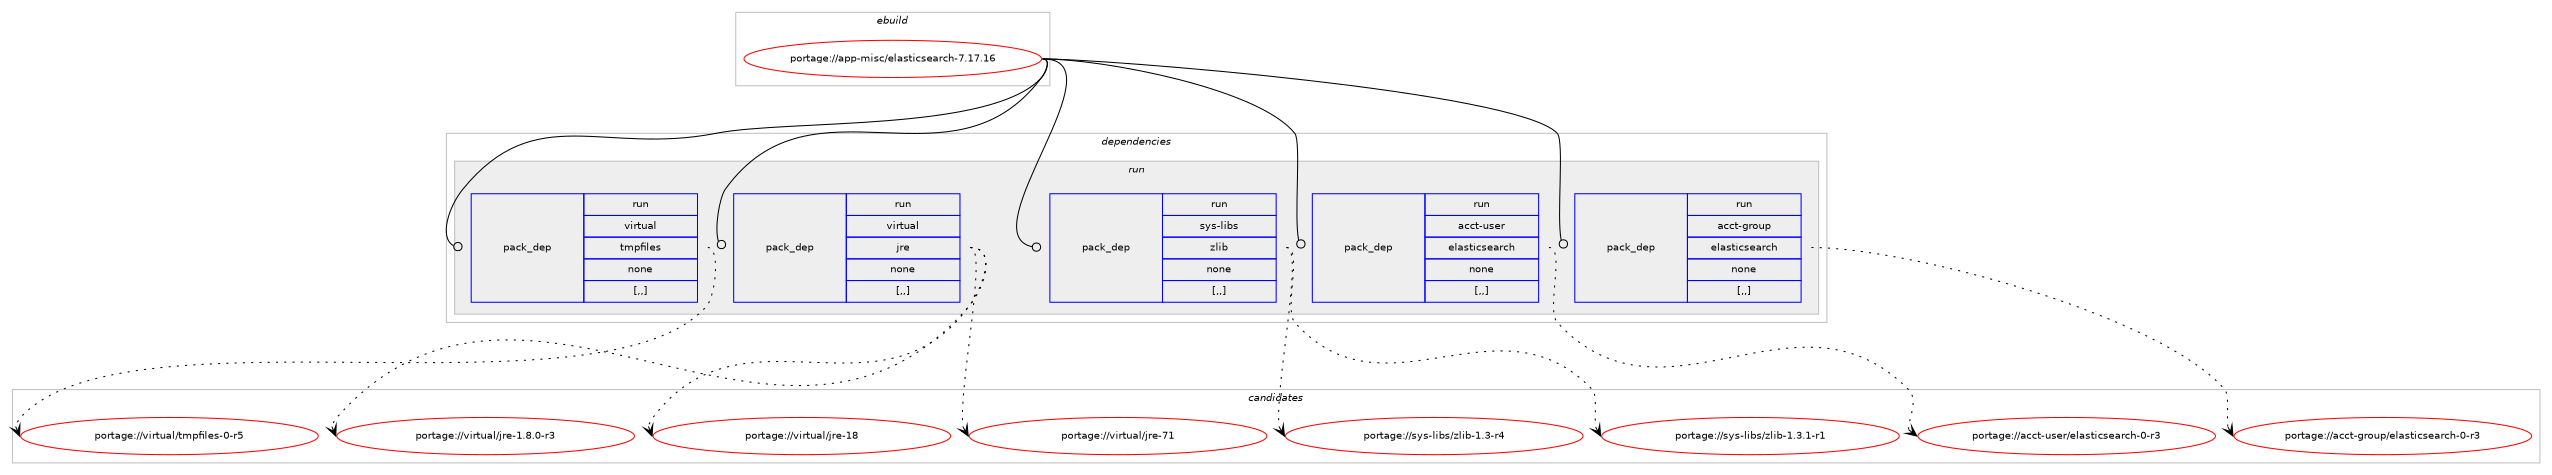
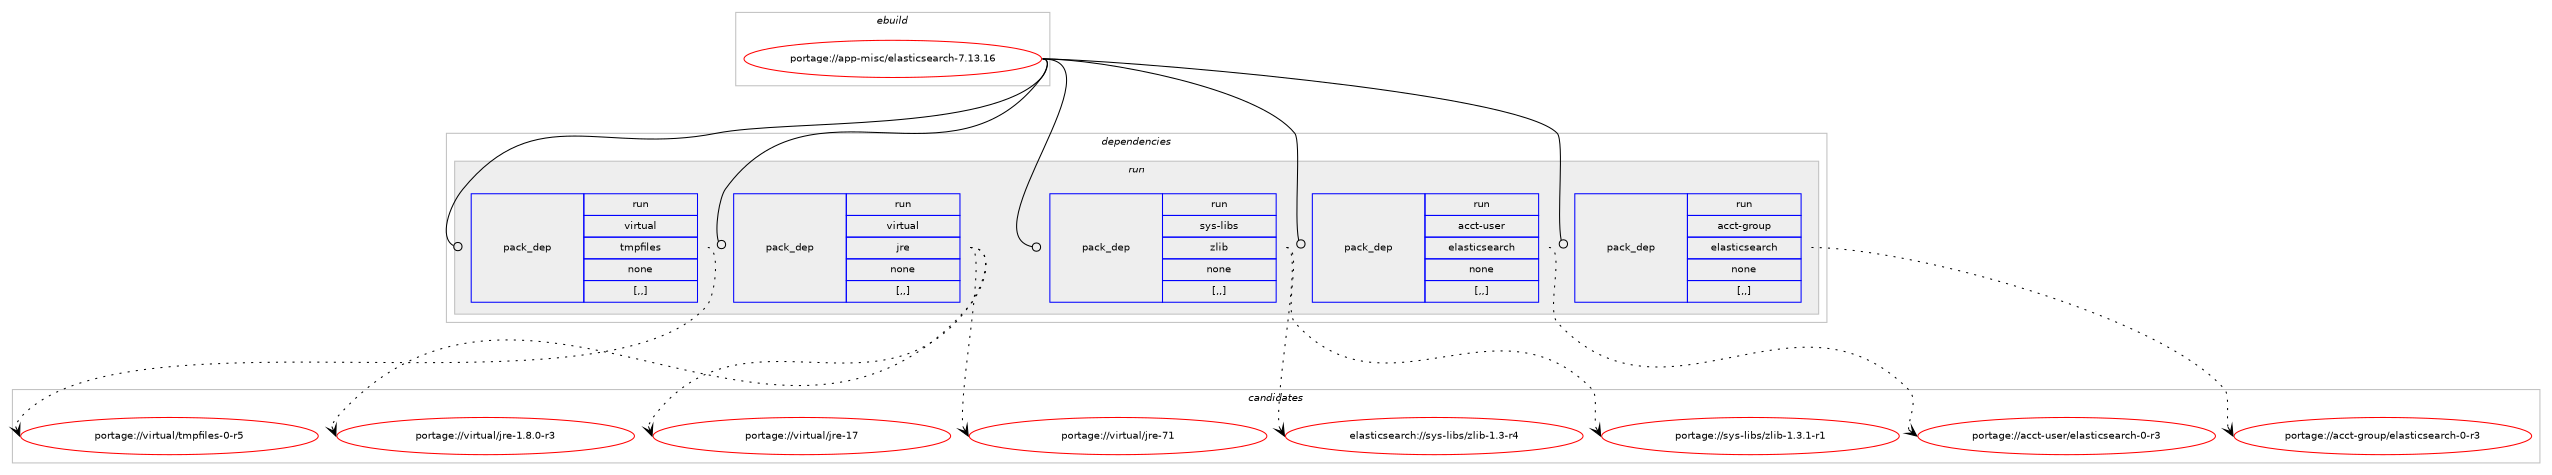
node "portage://app-misc/elasticsearch-7.17.16": label "portage://app-misc/elasticsearch-7.17.16" -> "portage://app-misc/elasticsearch-7.13.16"
node "portage://virtual/jre-18": label "portage://virtual/jre-18" -> "portage://virtual/jre-17"
node "portage://sys-libs/zlib-1.3-r4": label "portage://sys-libs/zlib-1.3-r4" -> "elasticsearch://sys-libs/zlib-1.3-r4"
